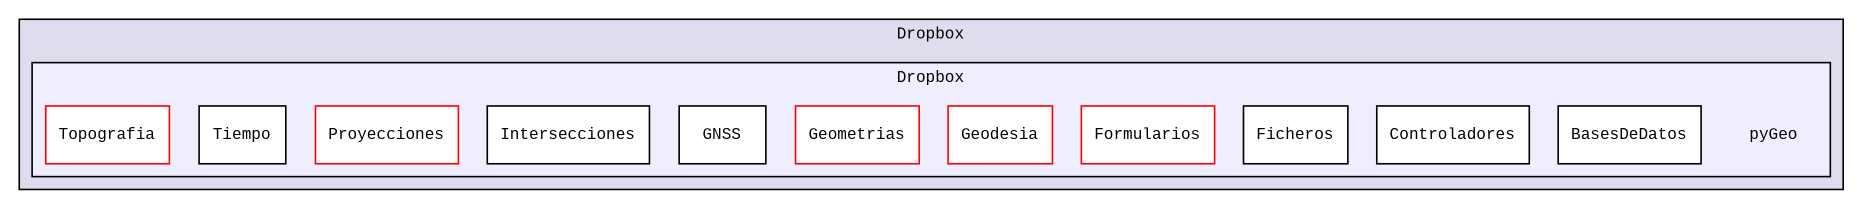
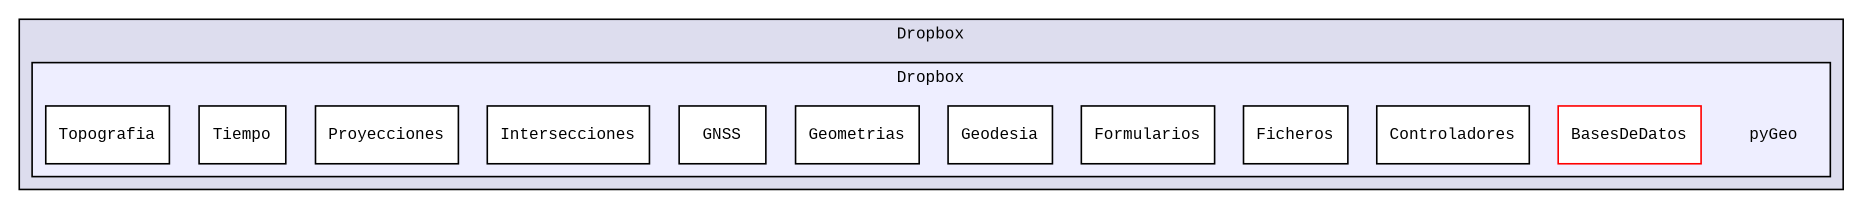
node "Topografia": color red -> black
node "Proyecciones": color red -> black
node "Geometrias": color red -> black
node "Geodesia": color red -> black
node "Formularios": color red -> black
node "BasesDeDatos": color black -> red
